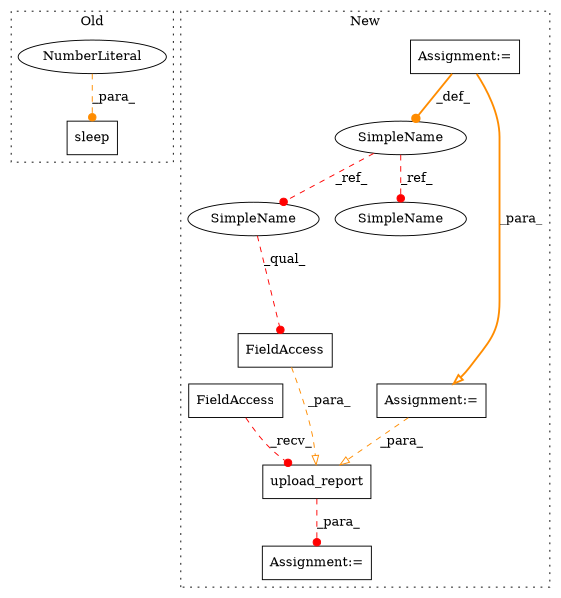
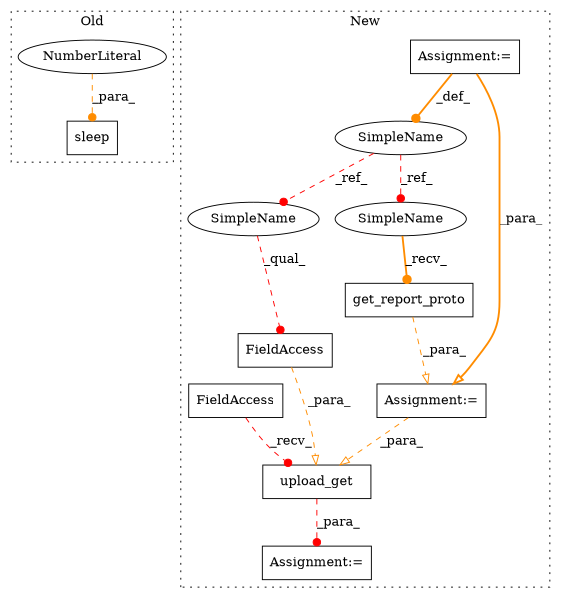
node "get_report_proto": added
node "upload_report": label "upload_report" -> "upload_get"
